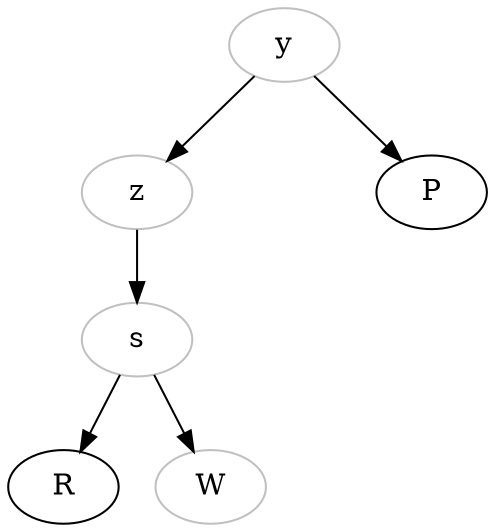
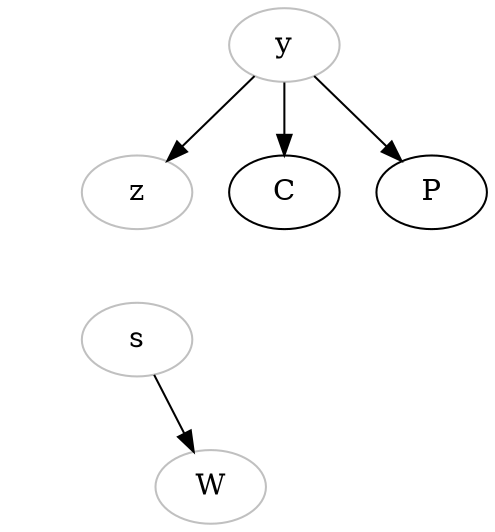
node "C": added
edge "z" -> "s": removed
node "R": removed
